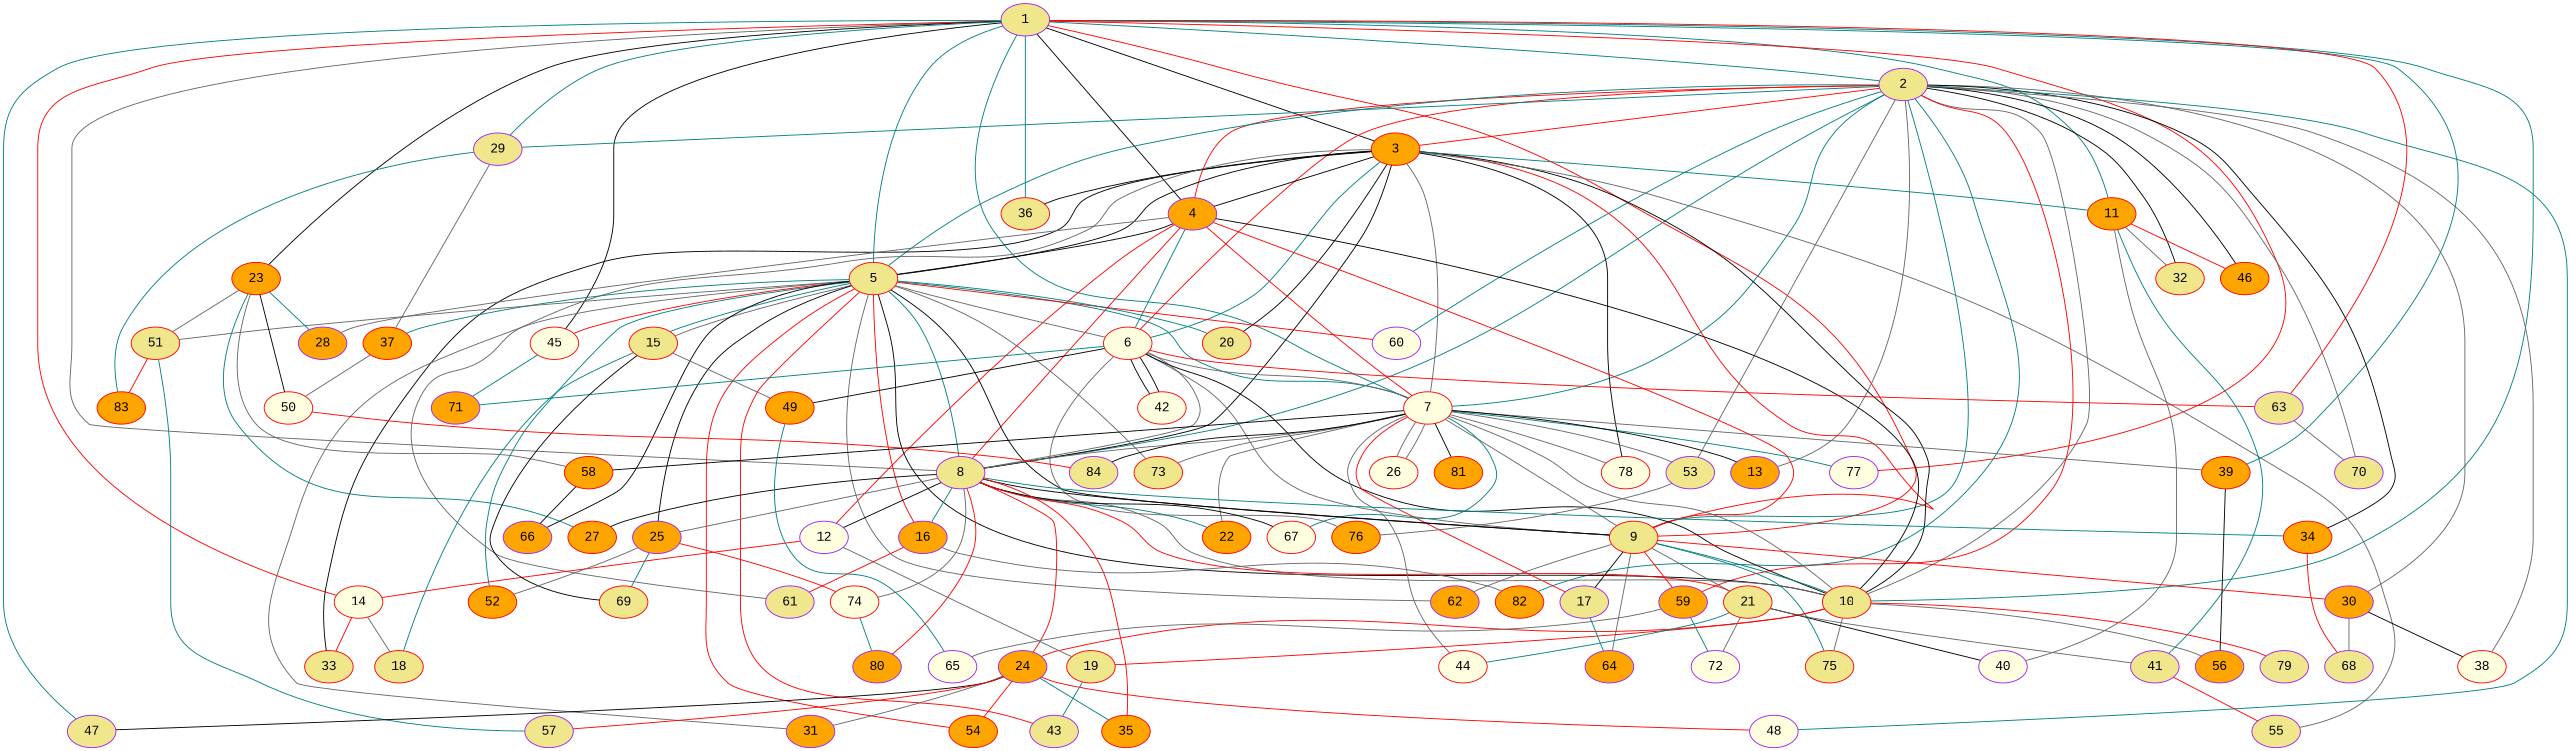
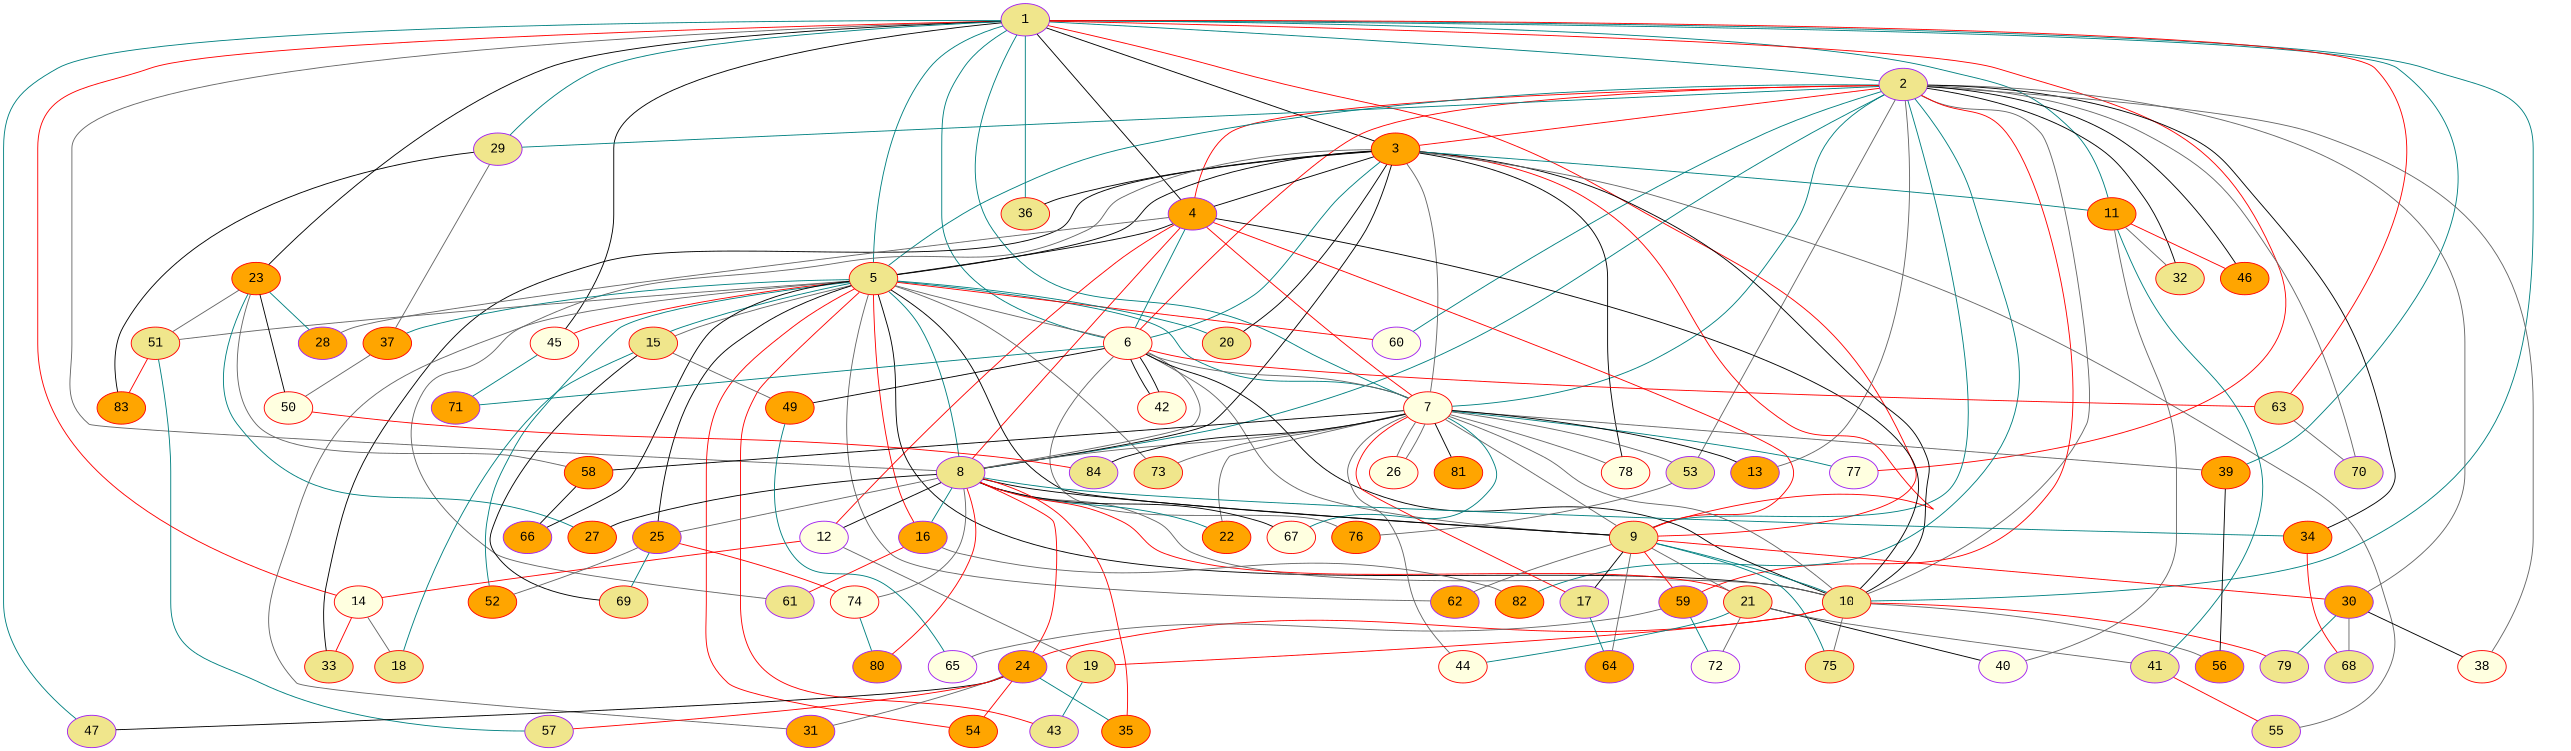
edge "29" -- "83": color teal -> black
edge "1" -- "6": added
node "63": color purple -> red
edge "30" -- "79": added
node "48": removed
